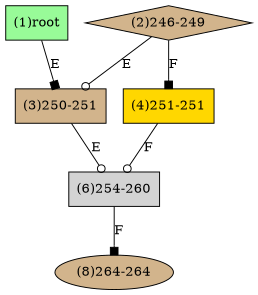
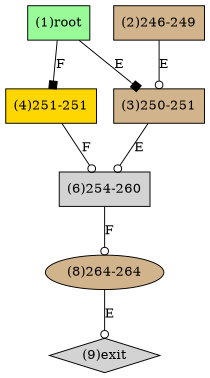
node "(2)246-249": shape diamond -> box
edge "(2)246-249" -> "(4)251-251": now "(1)root" -> "(4)251-251"
edge "(6)254-260" -> "(8)264-264": arrowhead box -> odot
node "(9)exit": added
